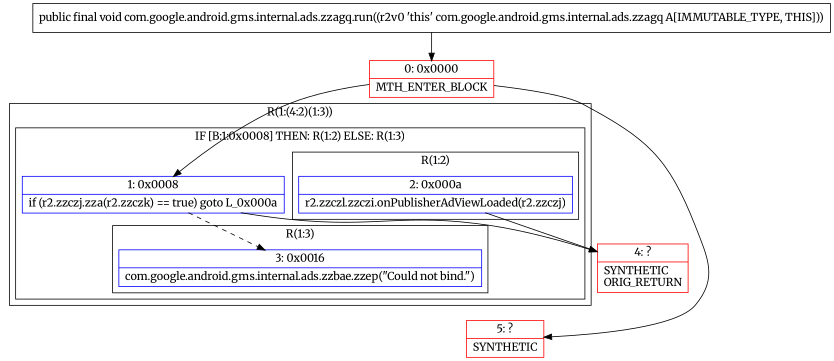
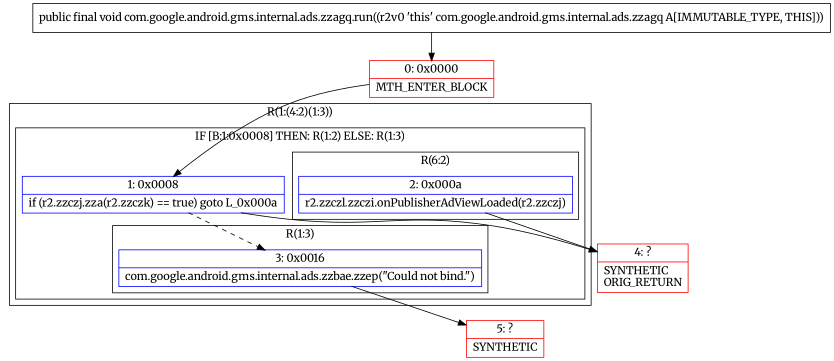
cluster "R(1:2)": label "R(1:2)" -> "R(6:2)"
edge "0: 0x0000" -> "5: ?": now "3: 0x0016" -> "5: ?"
